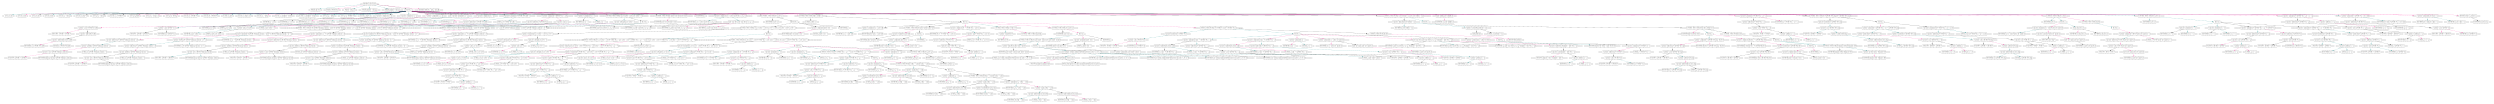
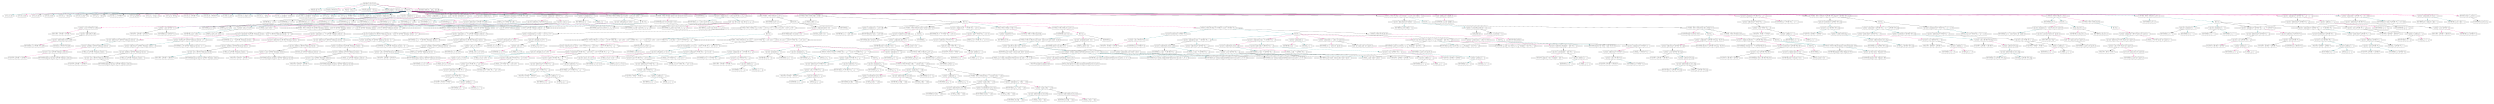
node "(IDENTIFIER,cache_insert_warned,cache_insert_warned = 1)": added
